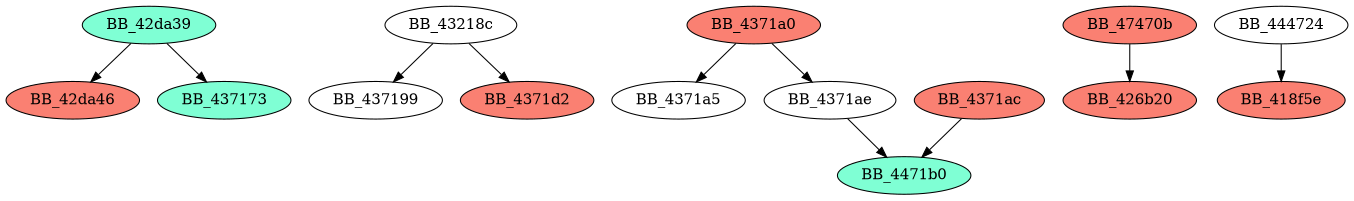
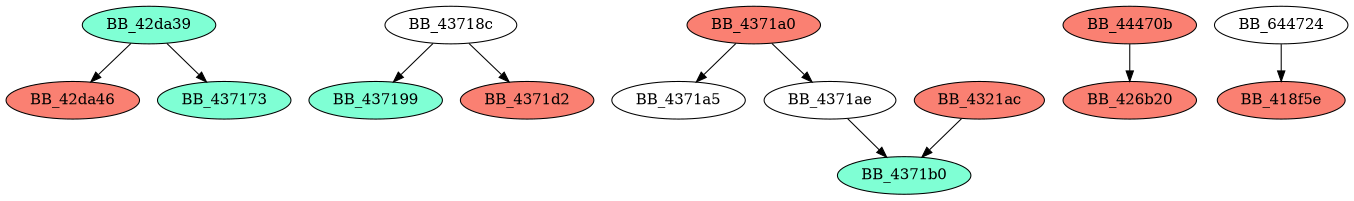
node "BB_43218c": label "BB_43218c" -> "BB_43718c"
node "BB_47470b": label "BB_47470b" -> "BB_44470b"
node "BB_444724": label "BB_444724" -> "BB_644724"
node "BB_437199": fillcolor white -> aquamarine
node "BB_4371ac": label "BB_4371ac" -> "BB_4321ac"
node "BB_4471b0": label "BB_4471b0" -> "BB_4371b0"
